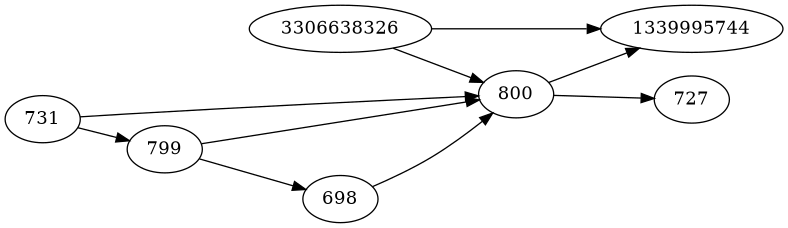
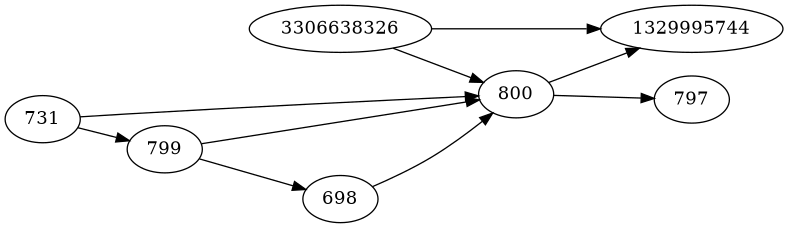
node "1339995744": label "1339995744" -> "1329995744"
node "727": label "727" -> "797"
